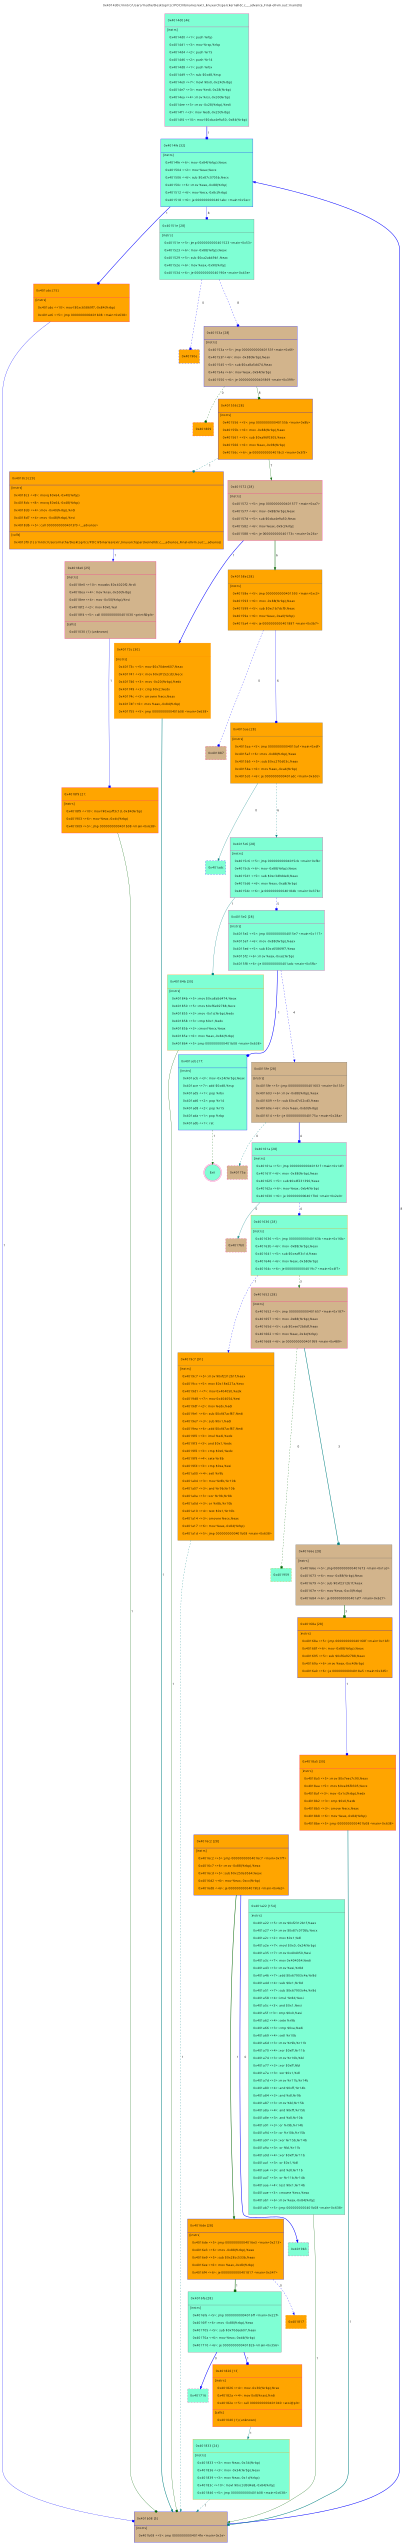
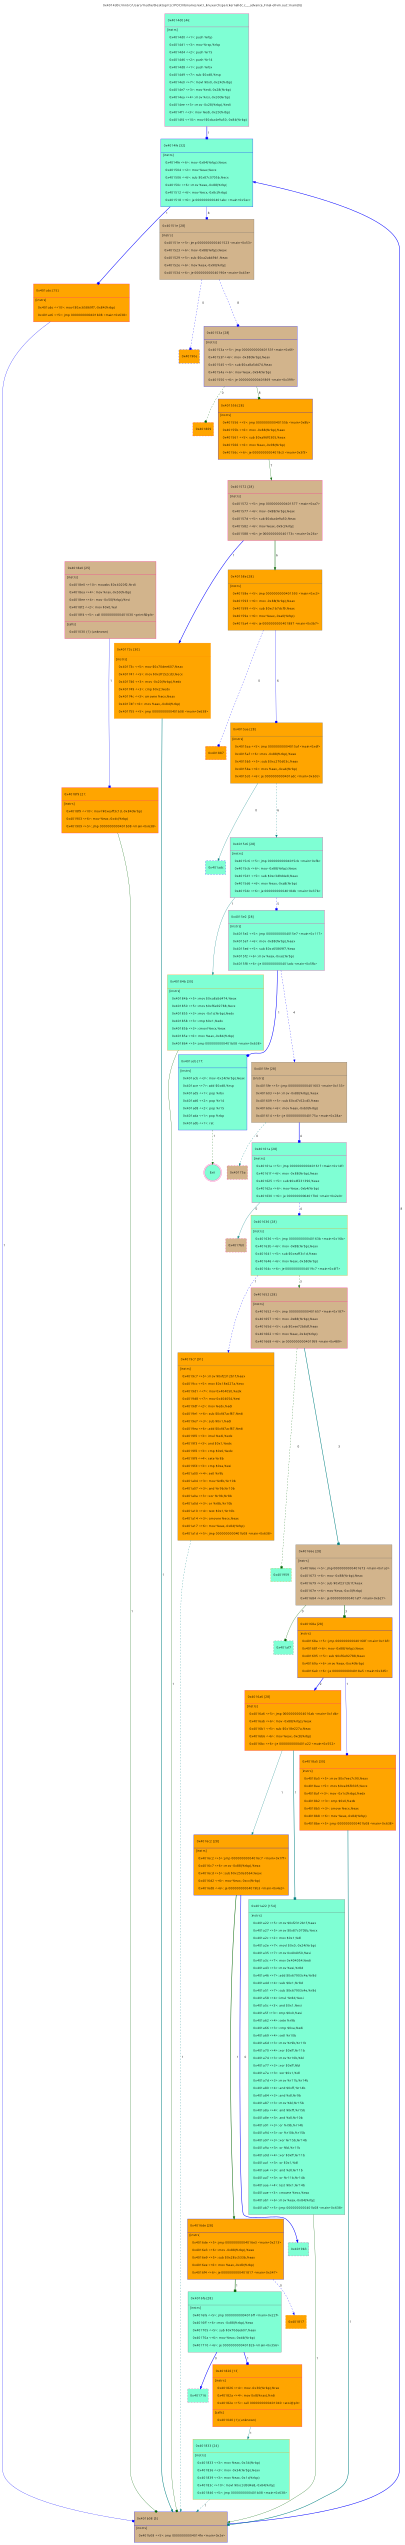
node "0x40151e [28]": fillcolor aquamarine -> tan
node "0x4018c3 [29]": removed
node "0x401887": fillcolor tan -> orange
edge "0x4015c6 [28]" -> "0x40184b [30]": arrowhead box -> normal
node "0x401af7": added
node "0x4016a6 [28]": added
